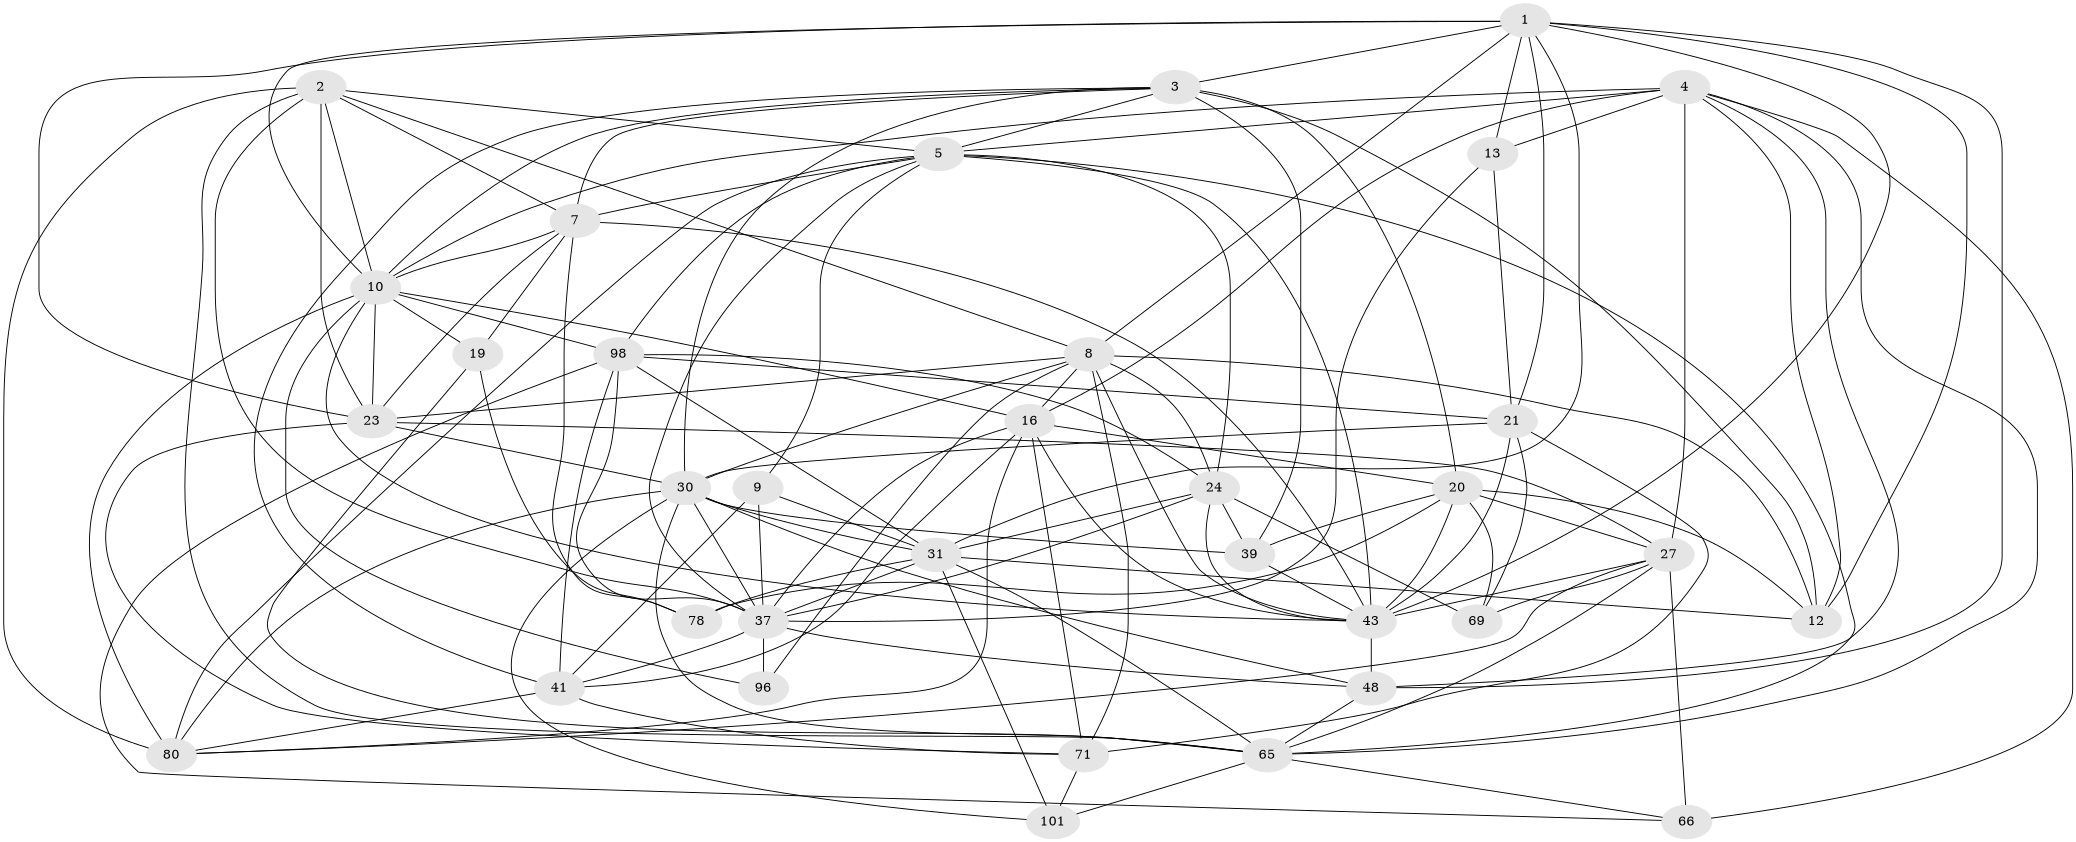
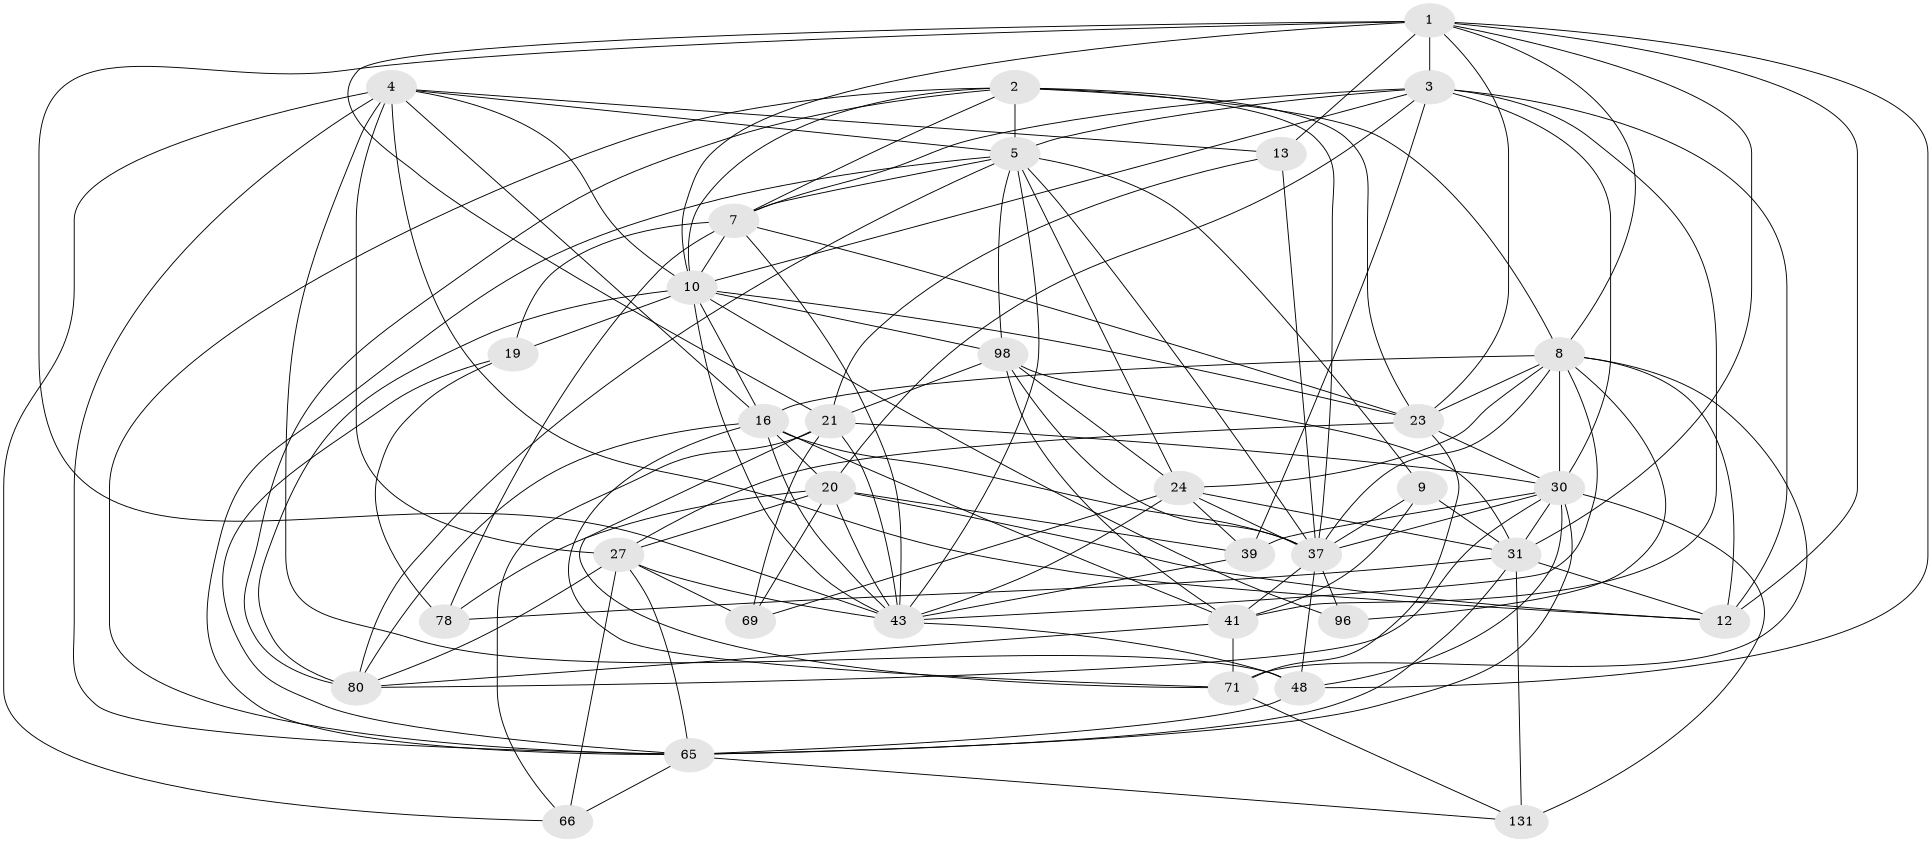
edge "31" -- "37": now "8" -- "37"
edge "98" -- "66": now "21" -- "66"
node "101": label "101" -> "131"
